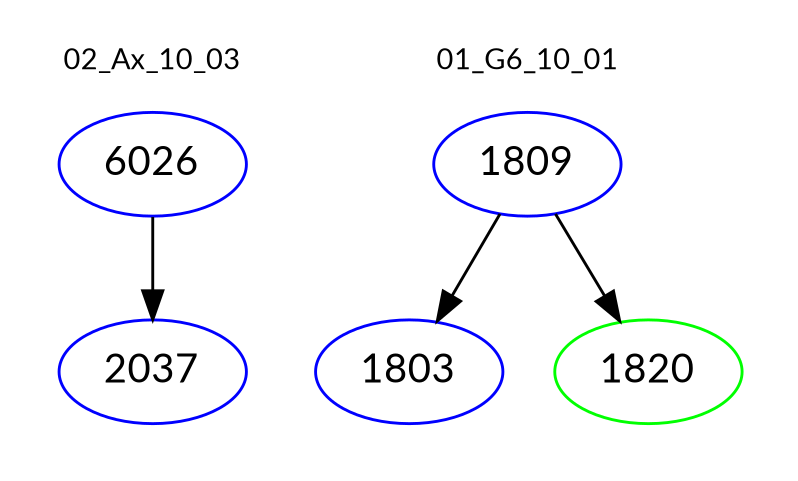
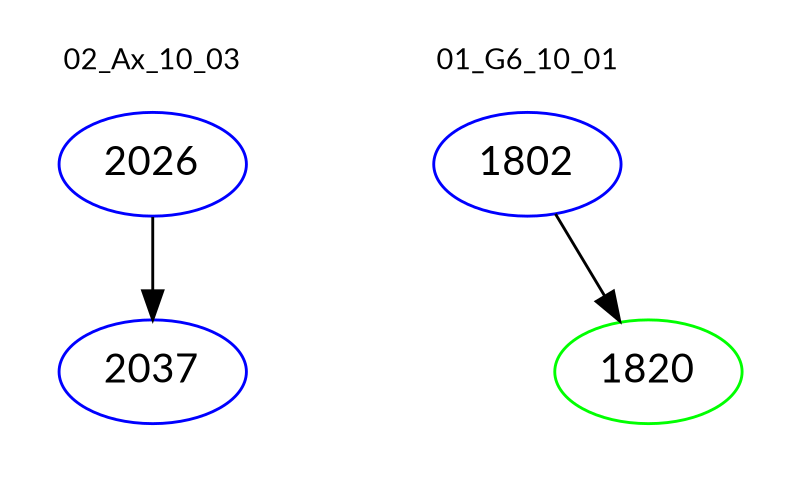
node "6026": label "6026" -> "2026"
node "1809": label "1809" -> "1802"
node "1803": removed
